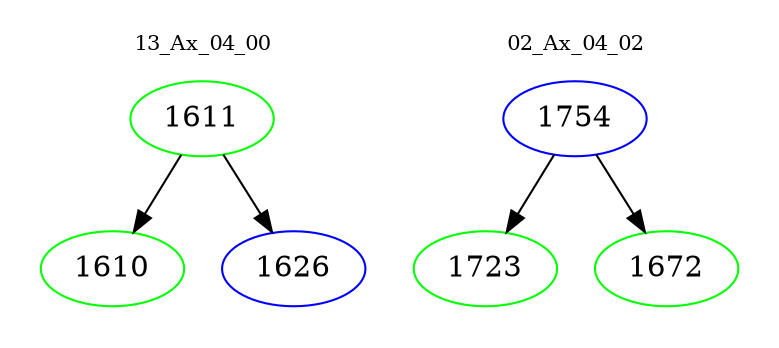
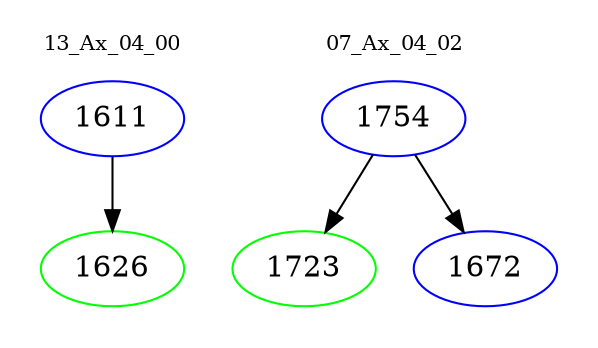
cluster "02_Ax_04_02": label "02_Ax_04_02" -> "07_Ax_04_02"
node "1611": color green -> blue
node "1610": removed
node "1626": color blue -> green
node "1672": color green -> blue
